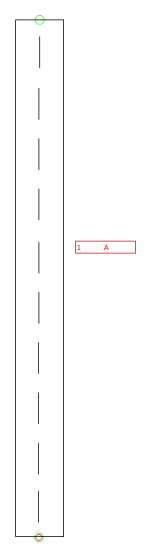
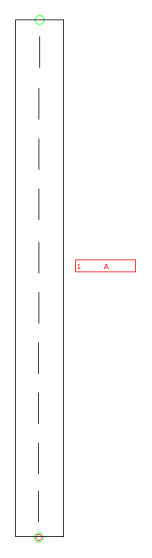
node "1 A": moved (105, 247) -> (105, 266)
